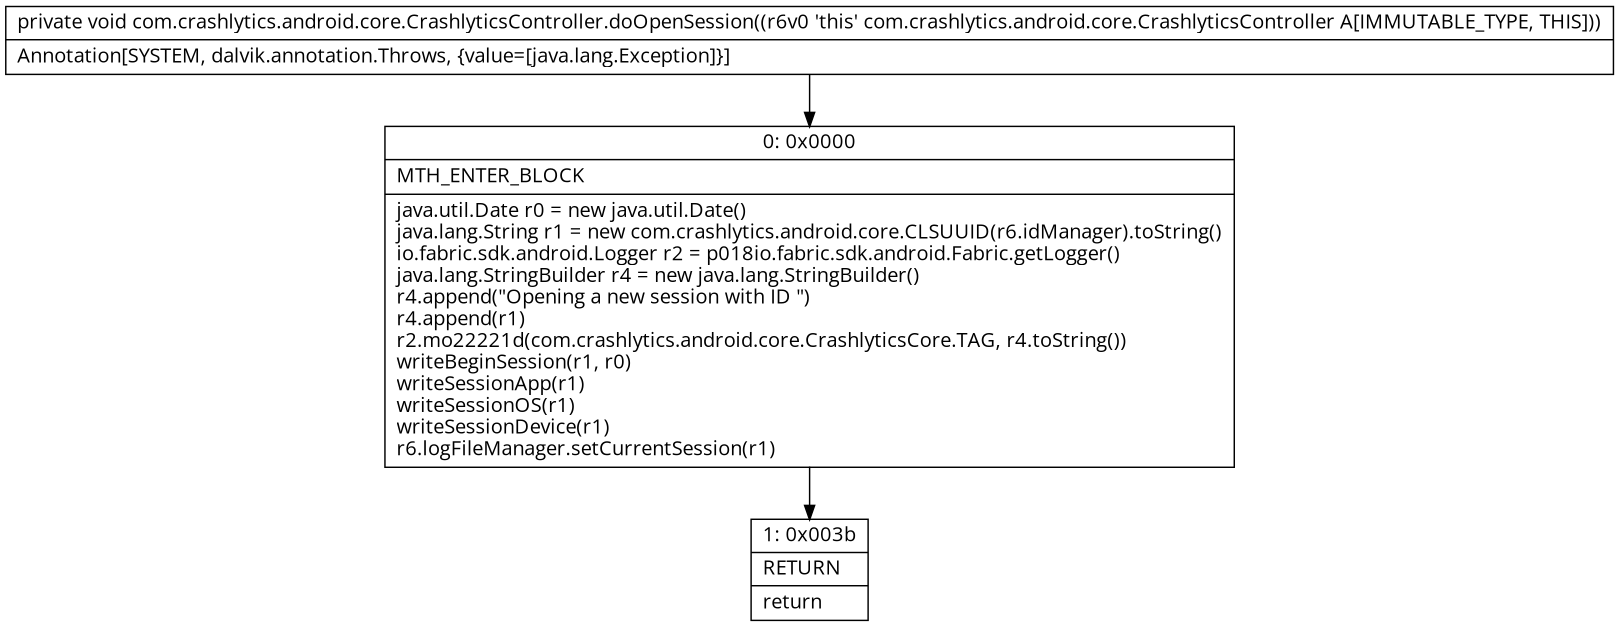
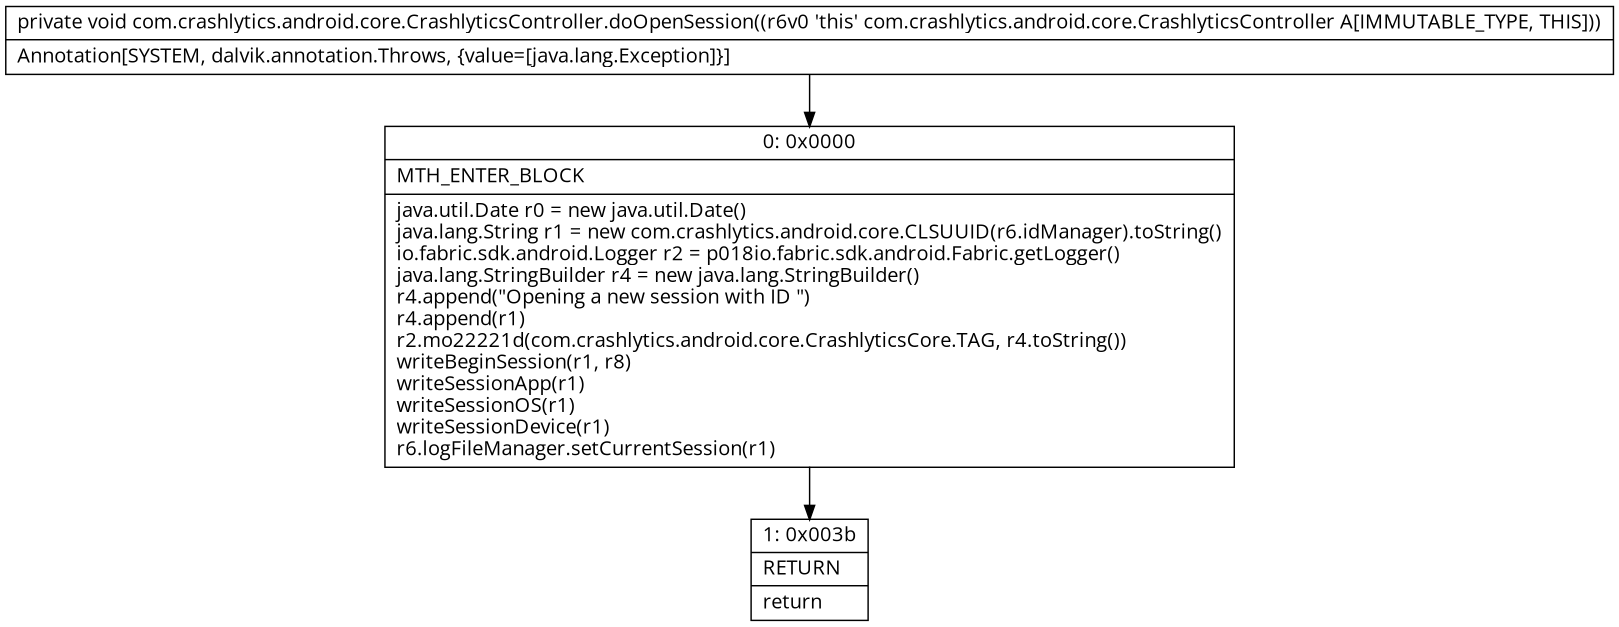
node "0: 0x0000": text "writeBeginSession(r1, r0)" -> "writeBeginSession(r1, r8)"
